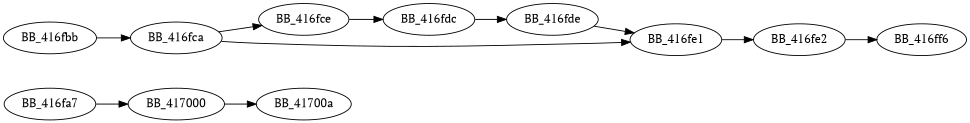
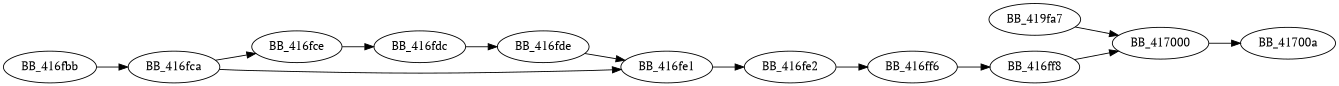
node "BB_416ff8": added
node "BB_416fa7": label "BB_416fa7" -> "BB_419fa7"
